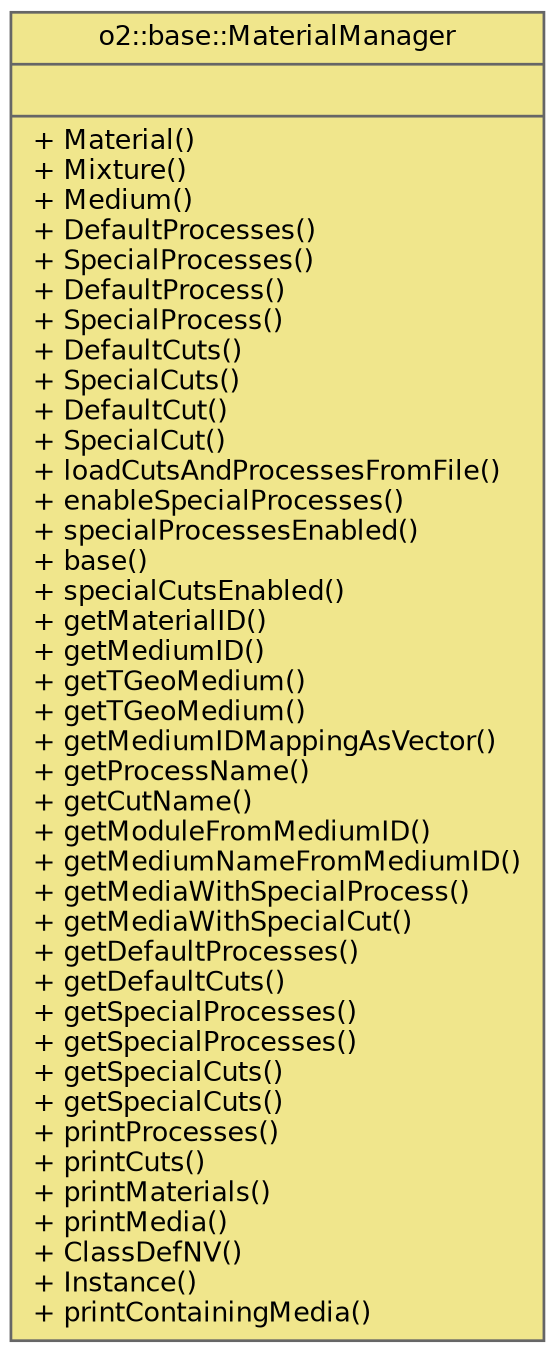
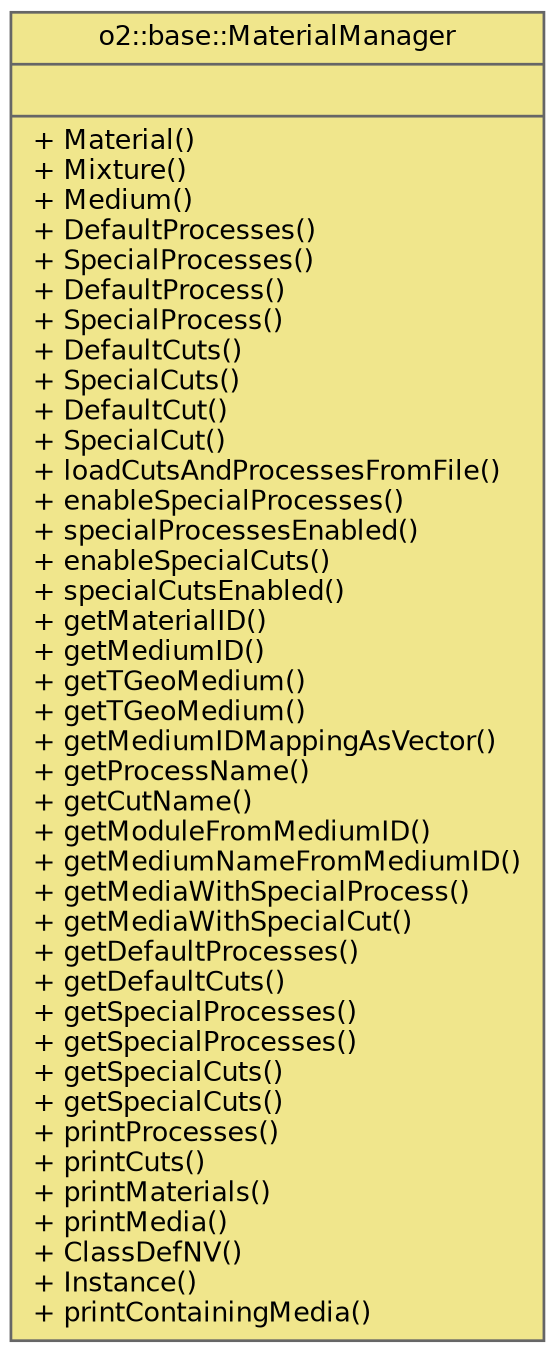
node "o2::base::MaterialManager": text "+ base()" -> "+ enableSpecialCuts()"
